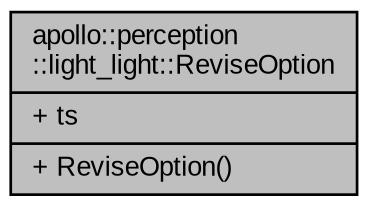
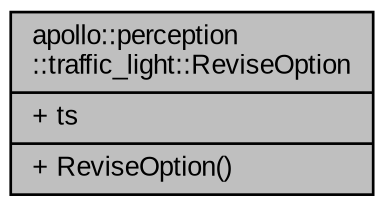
node "apollo::perception": text "::light_light::ReviseOption" -> "::traffic_light::ReviseOption"
